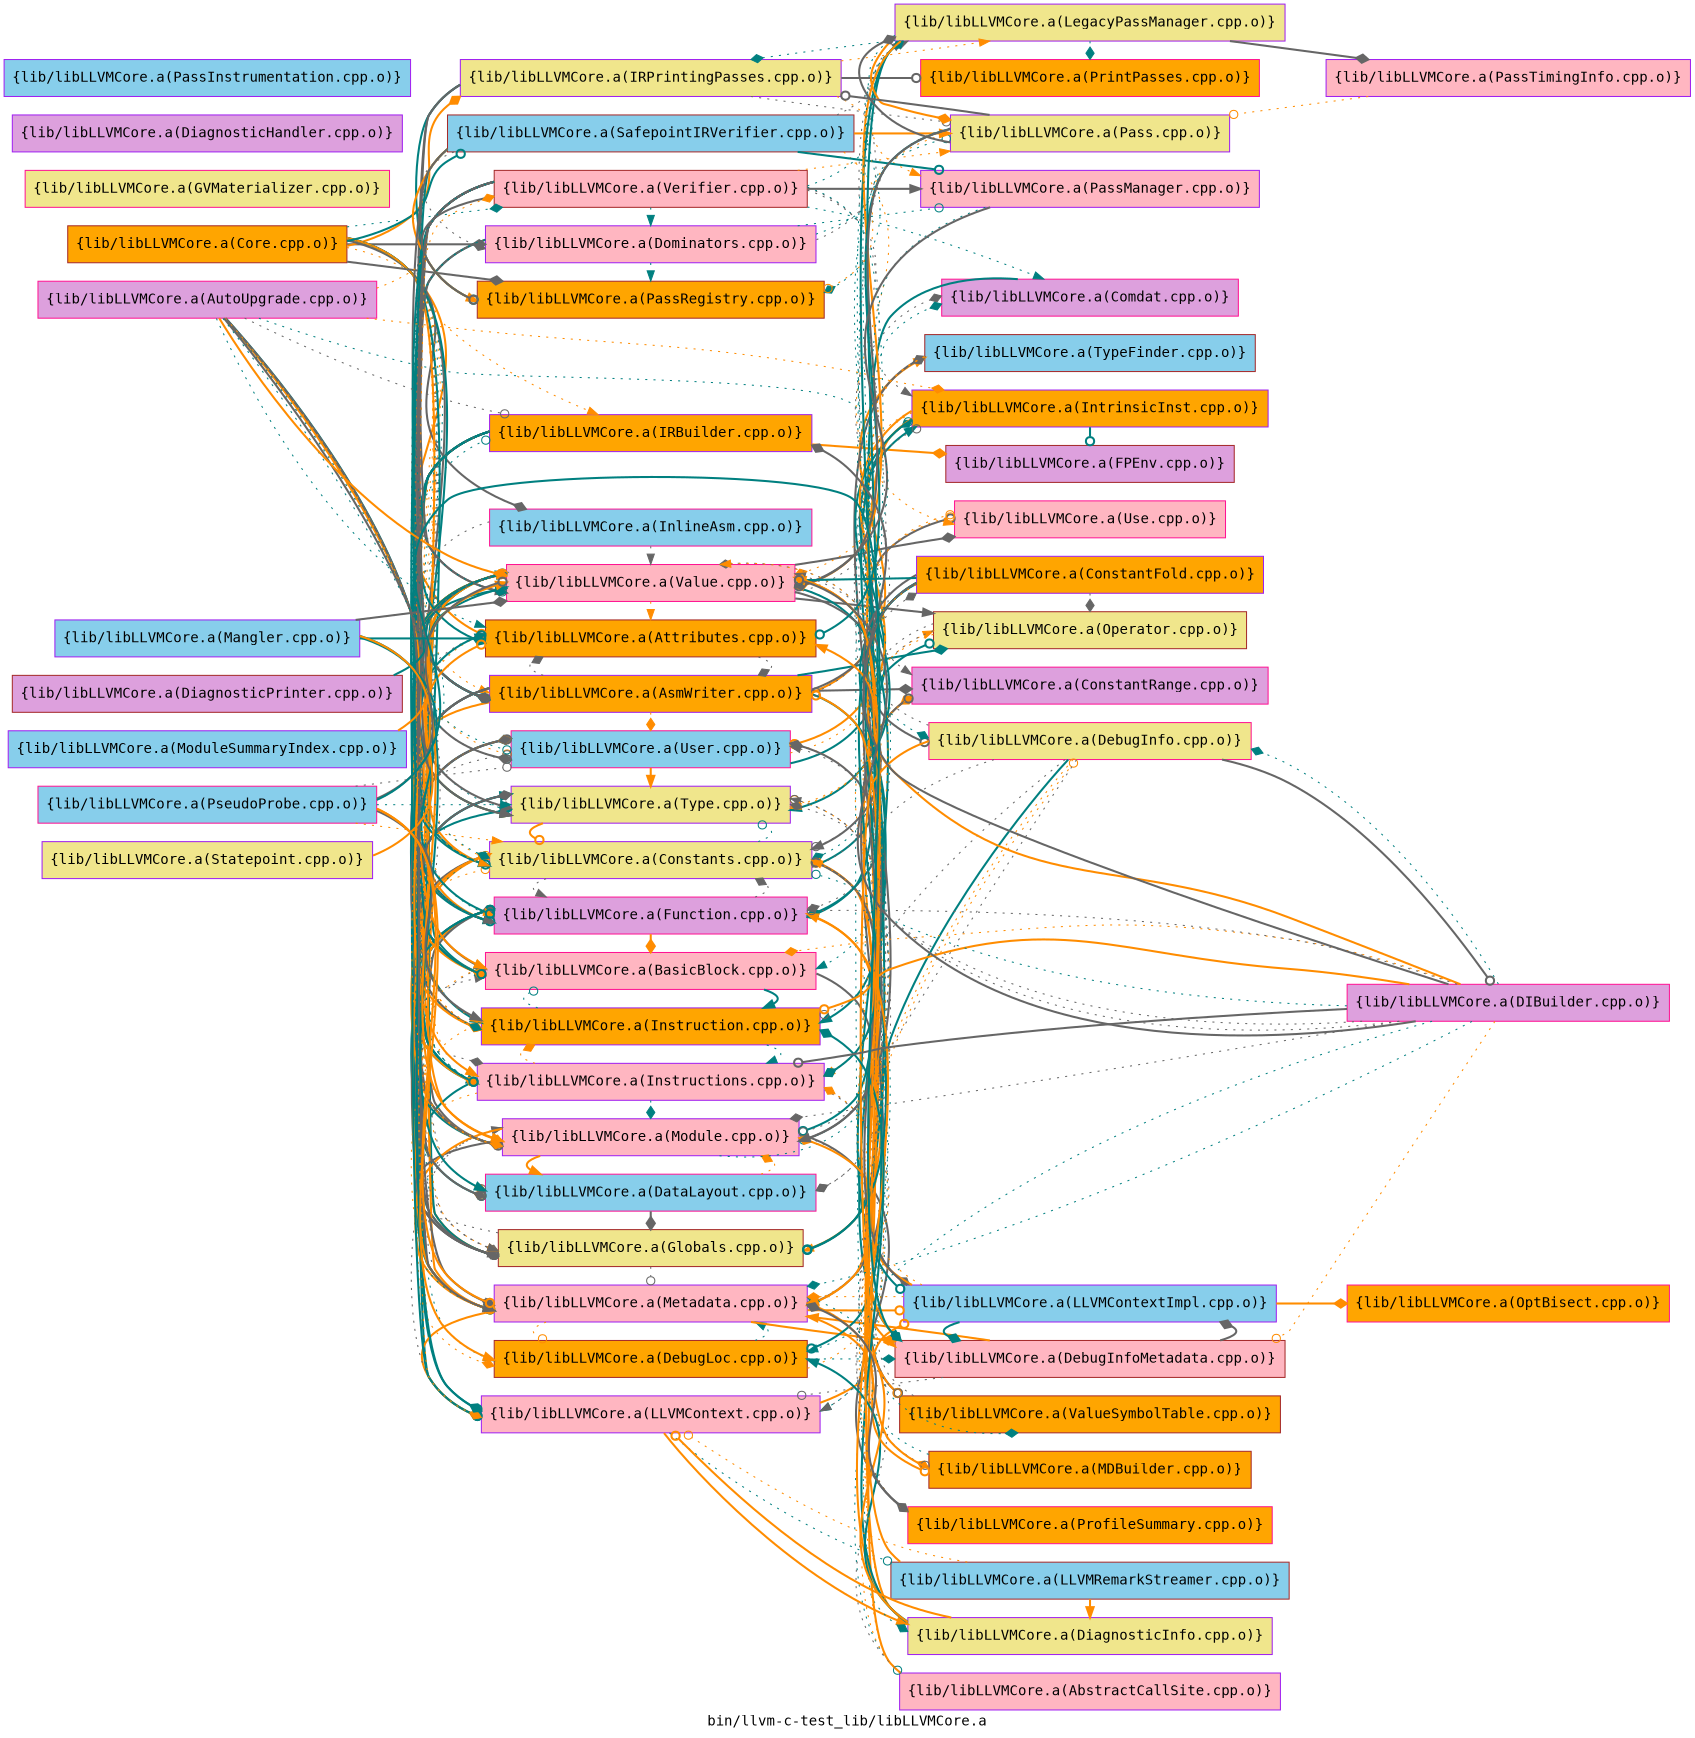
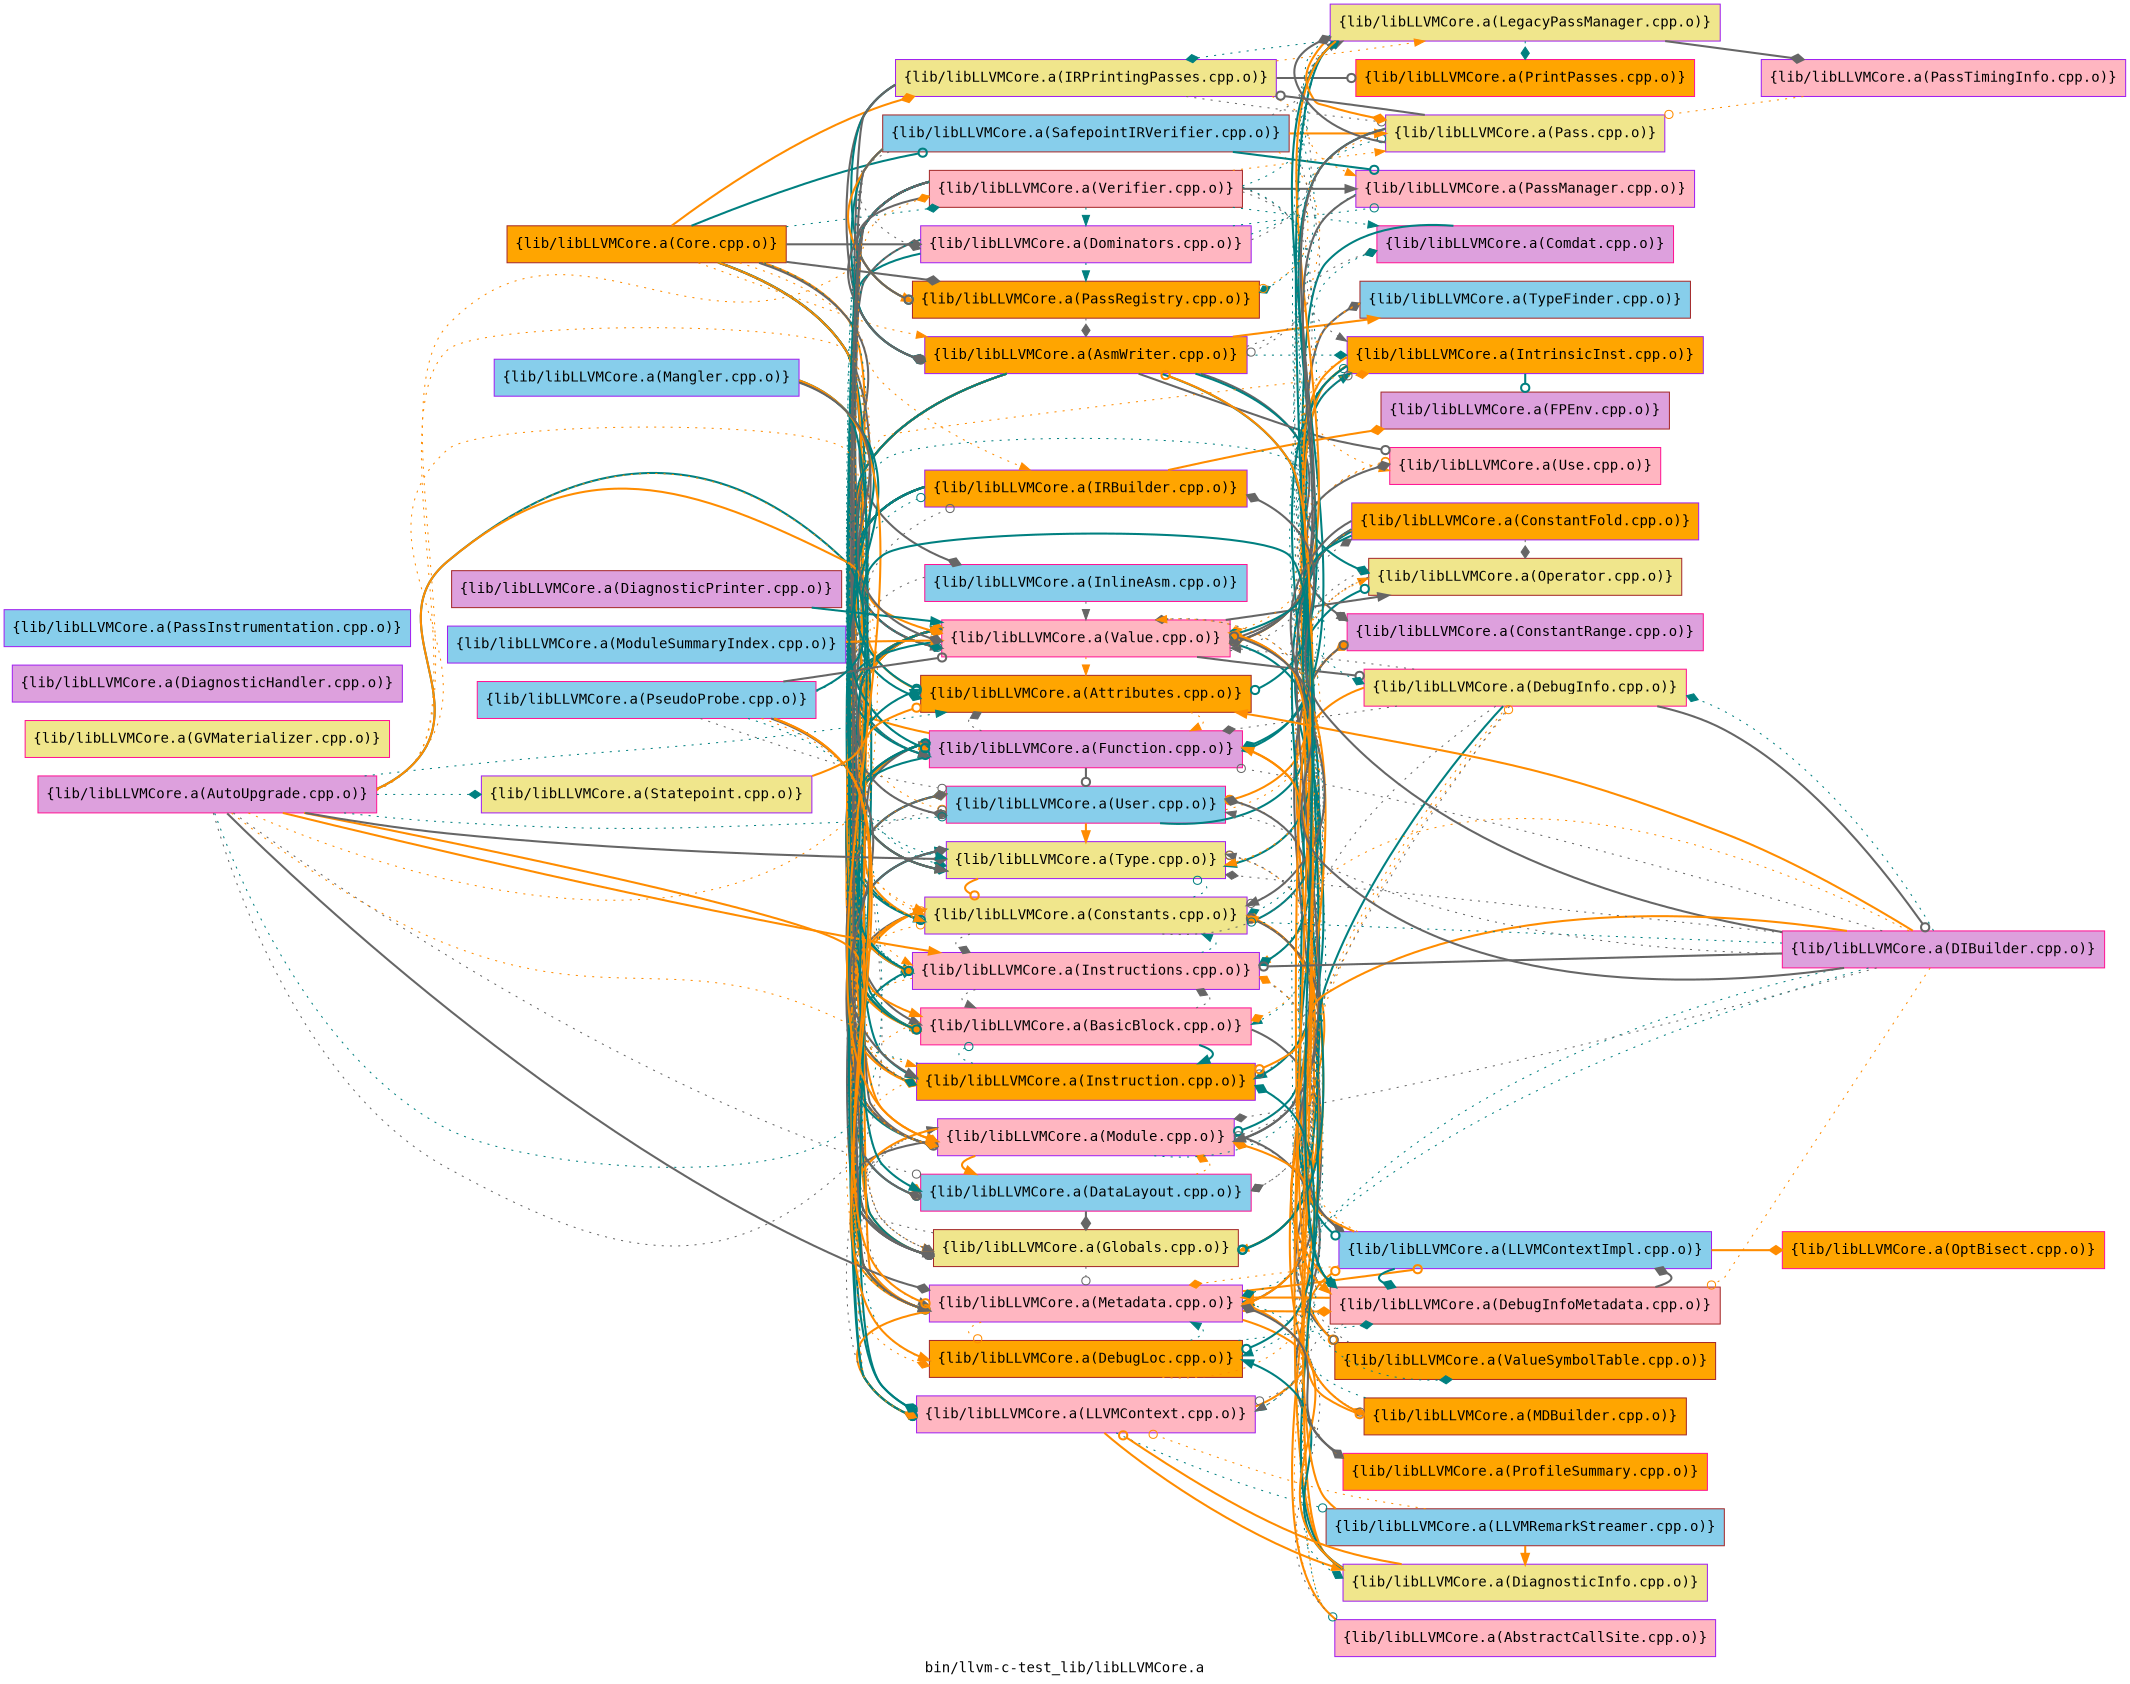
edge "{lib/libLLVMCore.a(AutoUpgrade.cpp.o)}" -> "{lib/libLLVMCore.a(Constants.cpp.o)}": now "{lib/libLLVMCore.a(AutoUpgrade.cpp.o)}" -> "{lib/libLLVMCore.a(Statepoint.cpp.o)}"
edge "{lib/libLLVMCore.a(Attributes.cpp.o)}" -> "{lib/libLLVMCore.a(AsmWriter.cpp.o)}": now "{lib/libLLVMCore.a(PassRegistry.cpp.o)}" -> "{lib/libLLVMCore.a(AsmWriter.cpp.o)}"
edge "{lib/libLLVMCore.a(AsmWriter.cpp.o)}" -> "{lib/libLLVMCore.a(LLVMContext.cpp.o)}": color darkorange -> gray40
